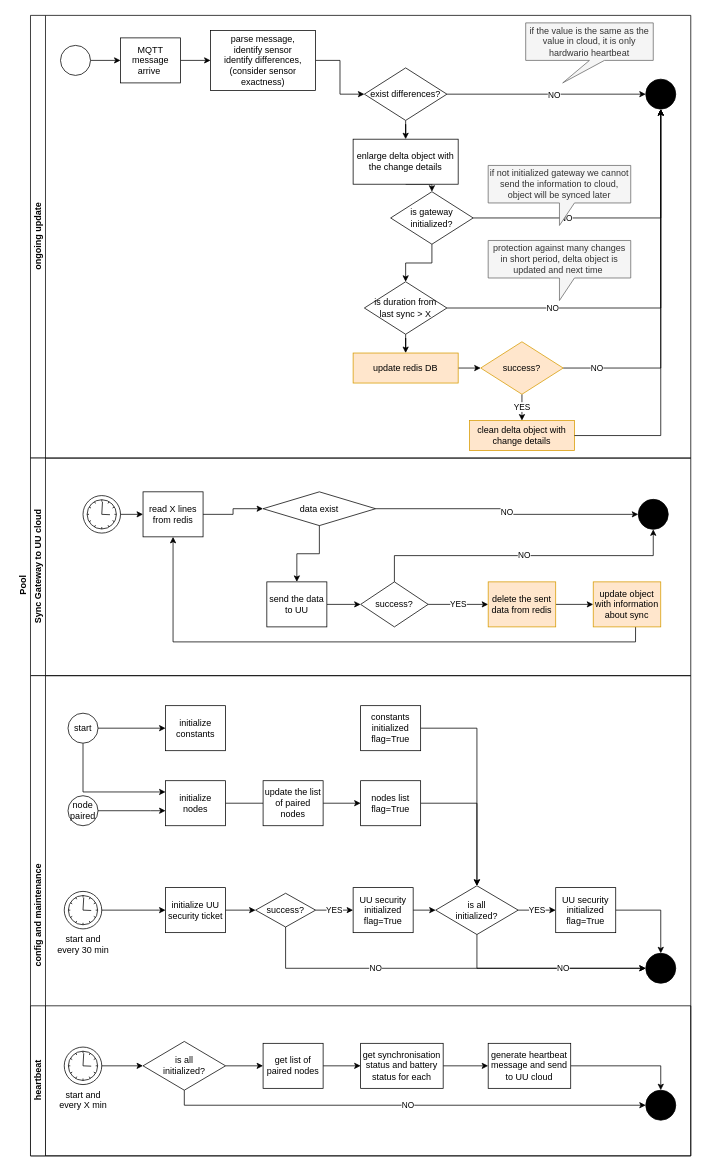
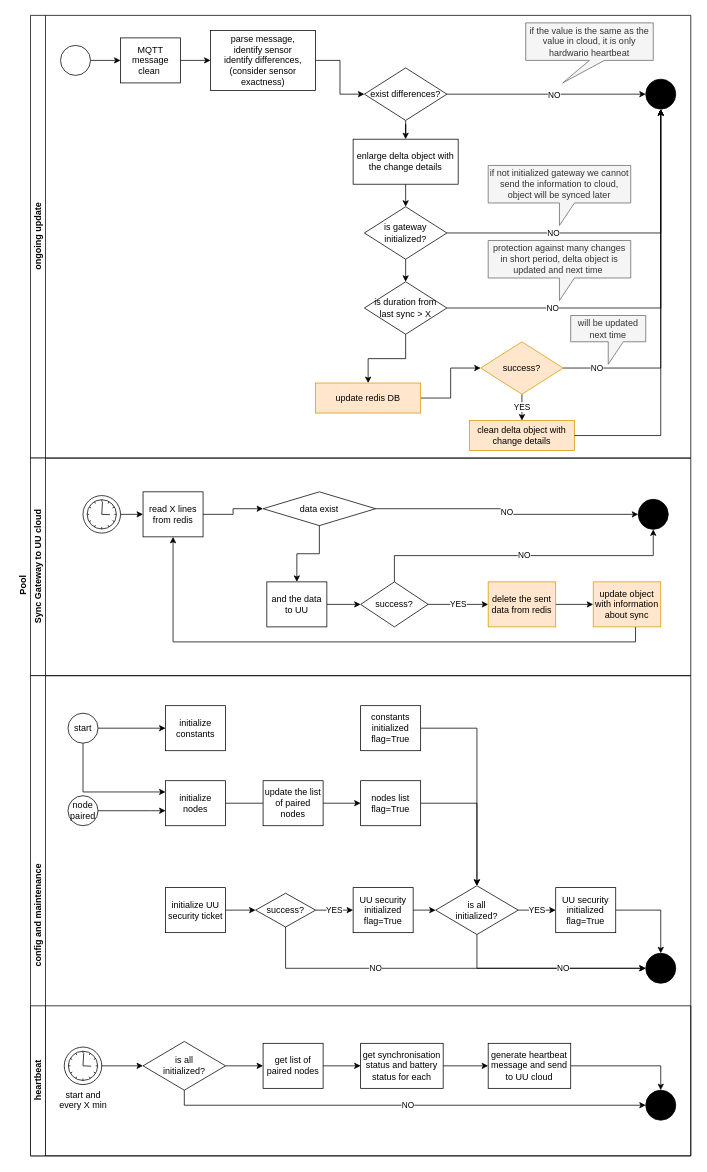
node "MQTT message arrive": label "MQTT message arrive" -> "MQTT message clean"
node "is gateway initialized?": moved (432, 218) -> (405, 233)
node "will be updated next time": added
node "update redis DB": moved (405, 368) -> (368, 398)
node "send the data to UU": label "send the data to UU" -> "and the data to UU"
node "start and every 30 min": removed
edge "start and every 30 min" -> "initialize UU security ticket": removed
